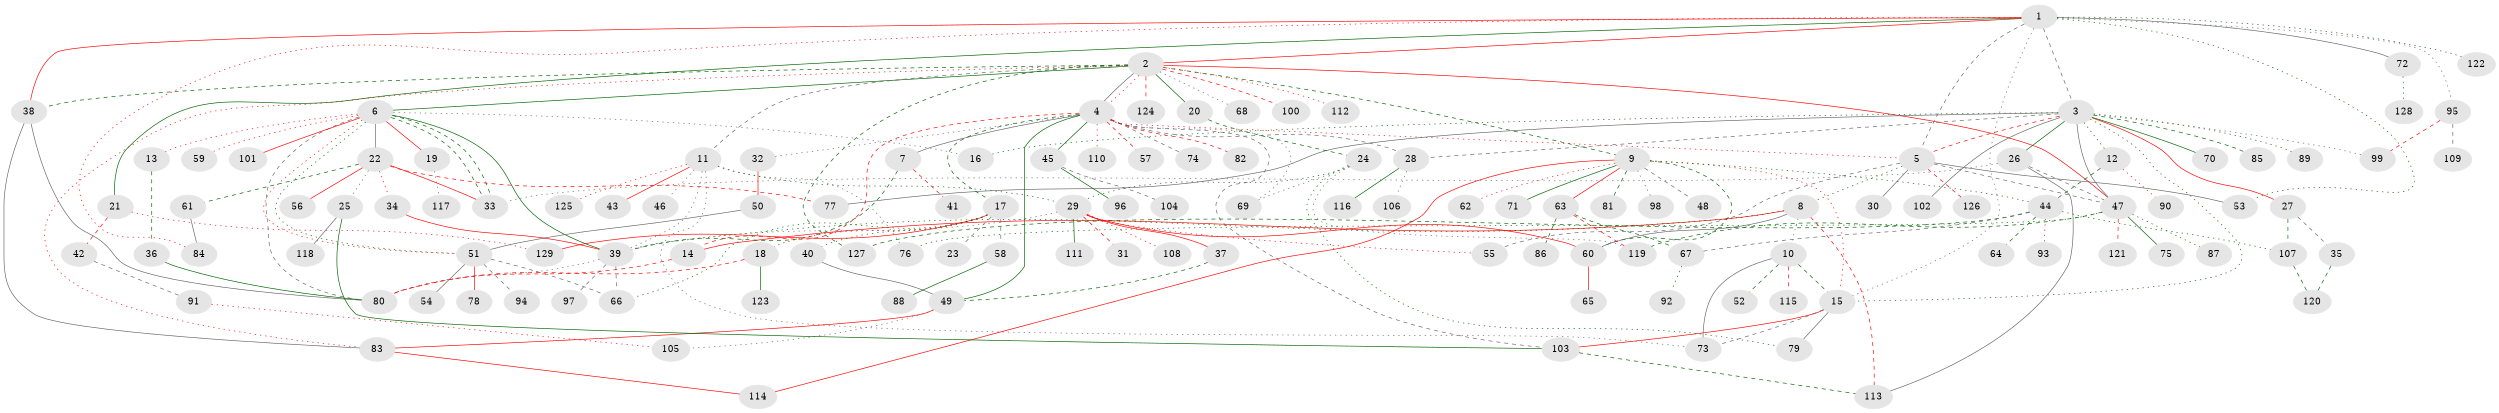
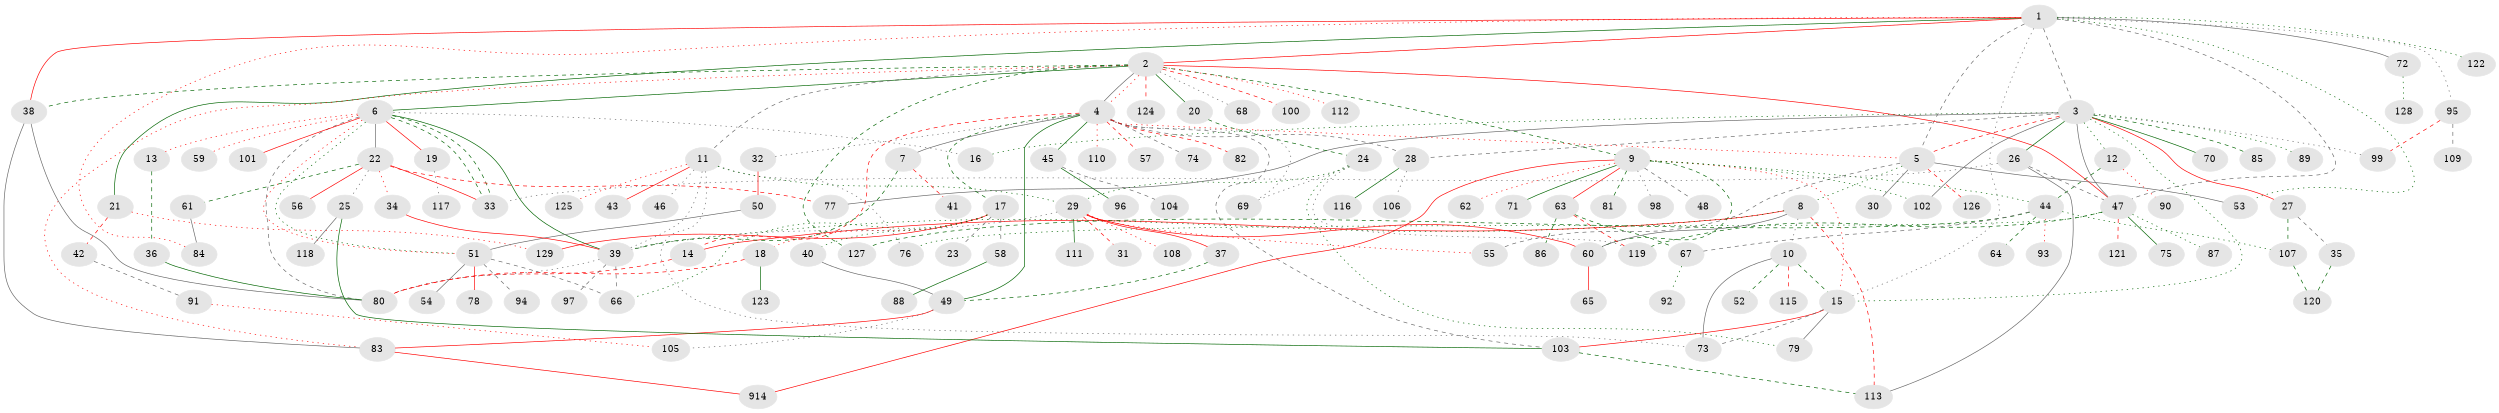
edge "9" -- "102": added
edge "5" -- "47": now "1" -- "47"
node "114": label "114" -> "914"
